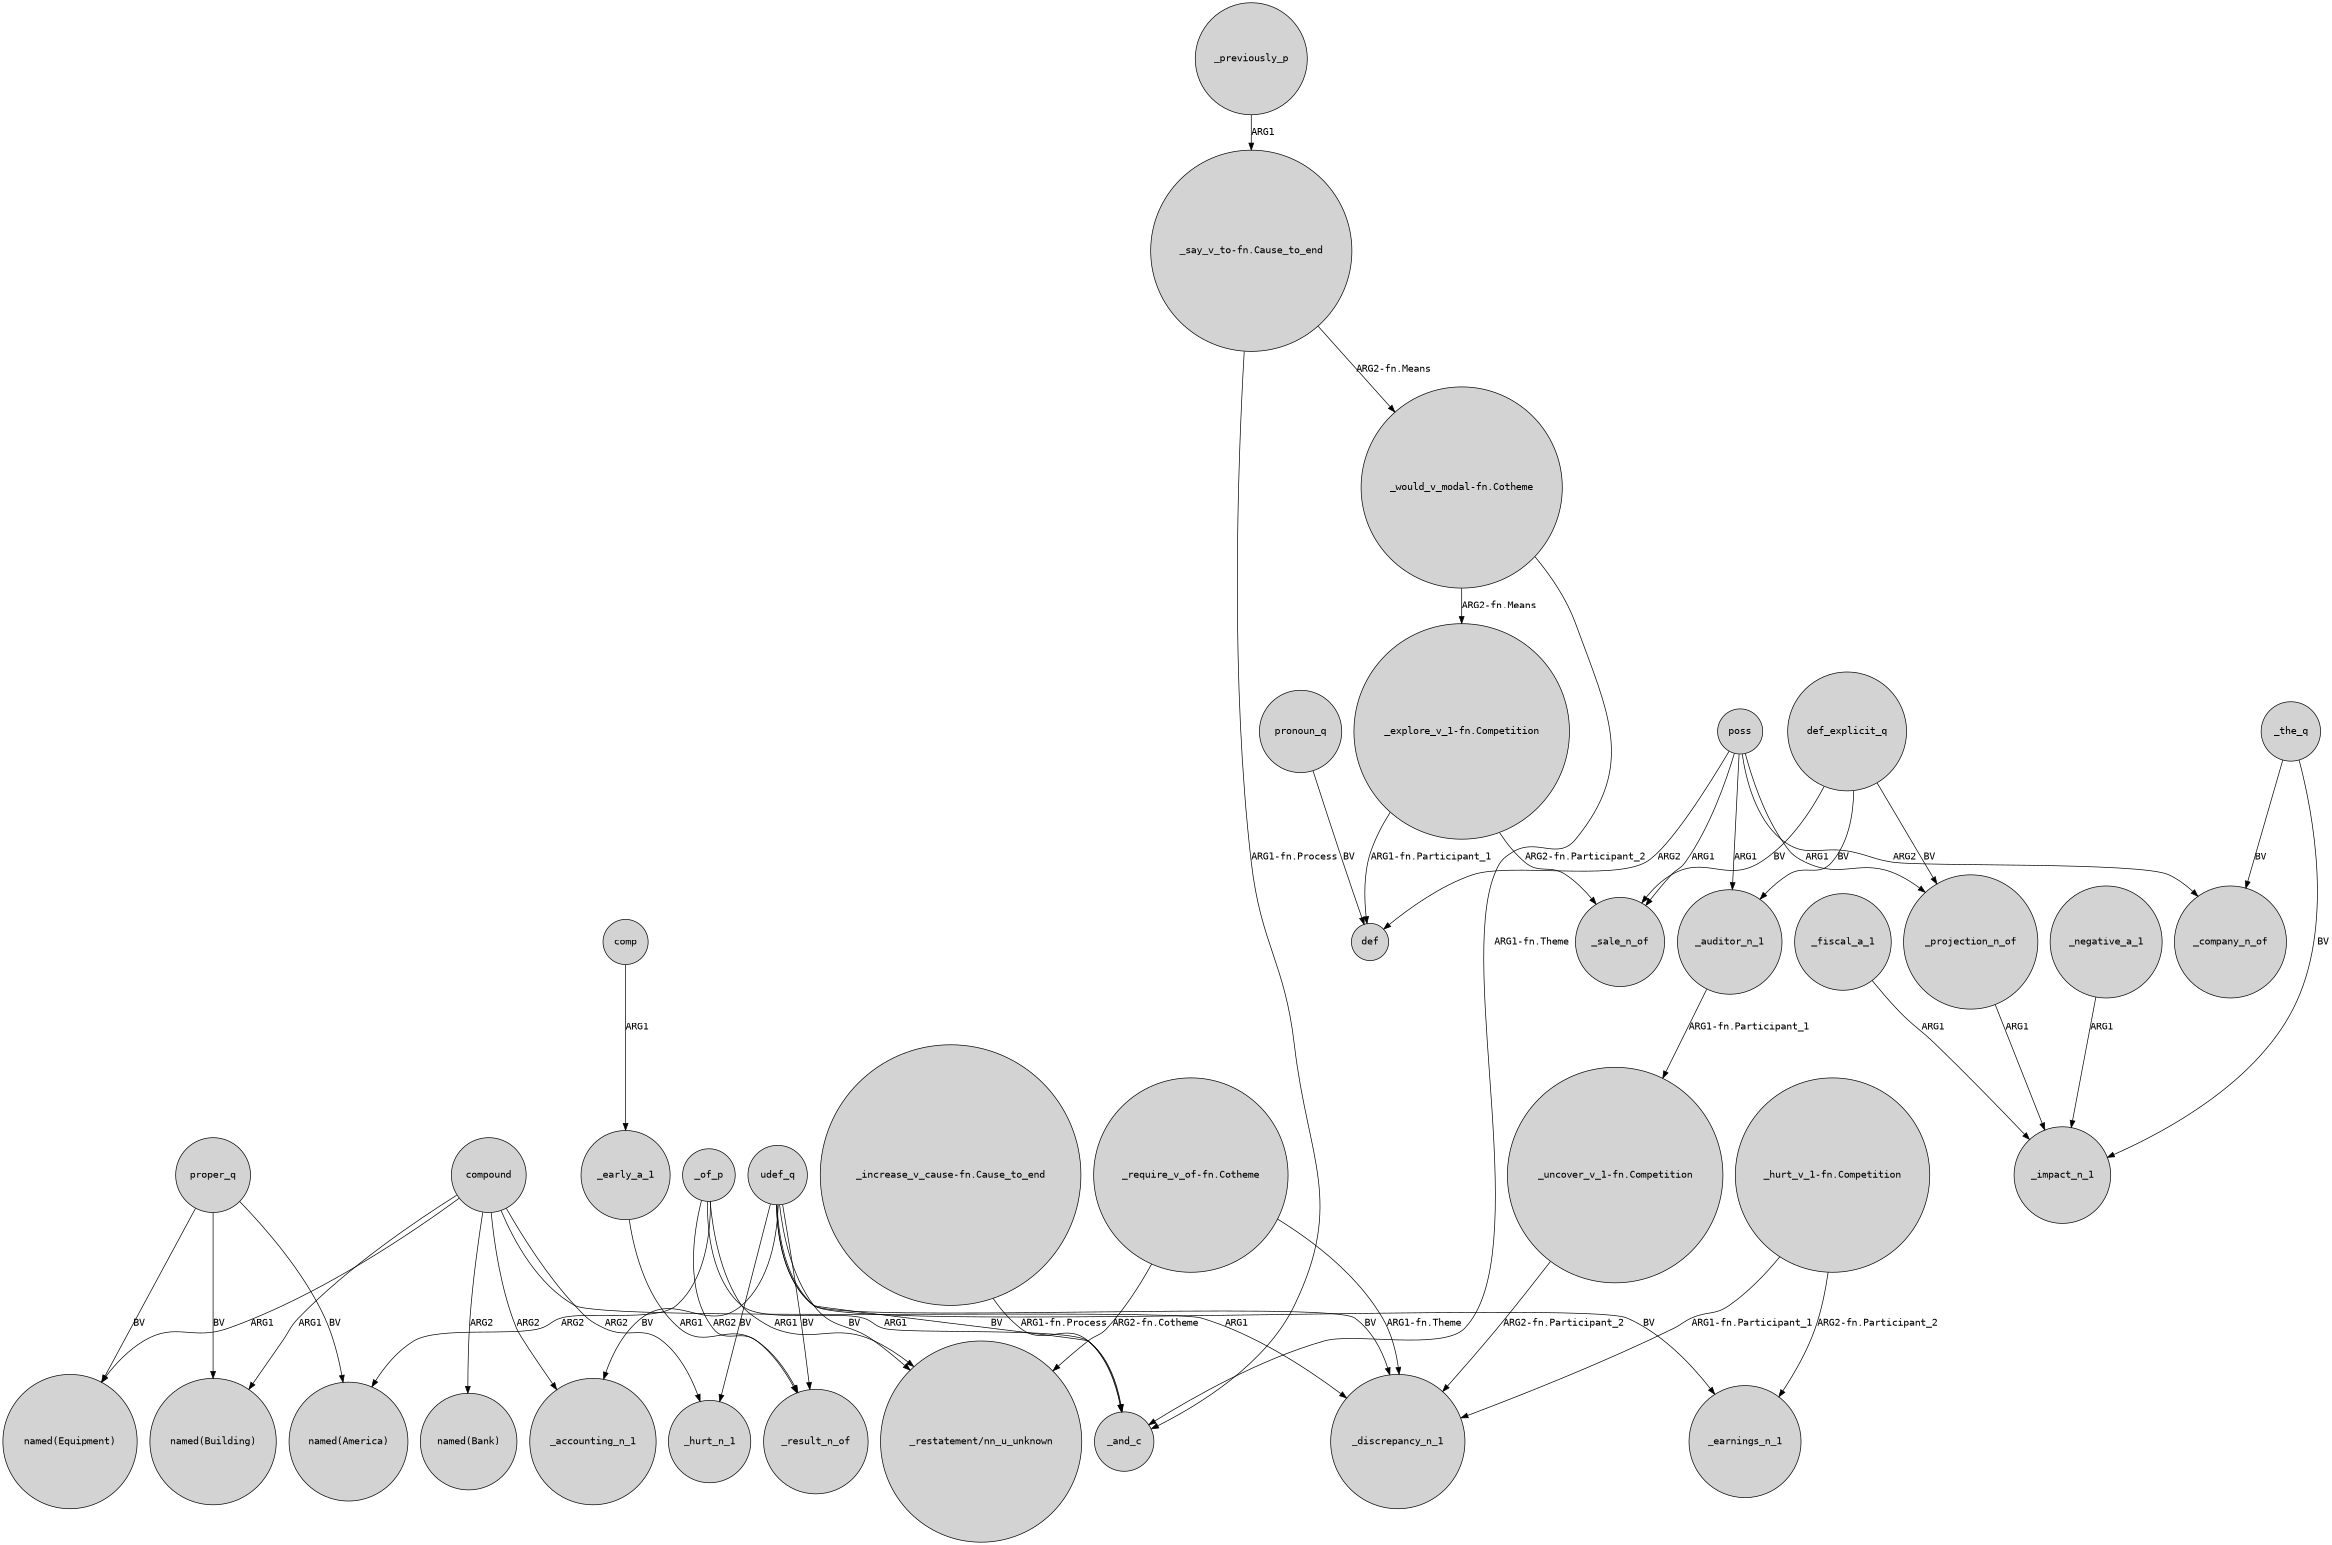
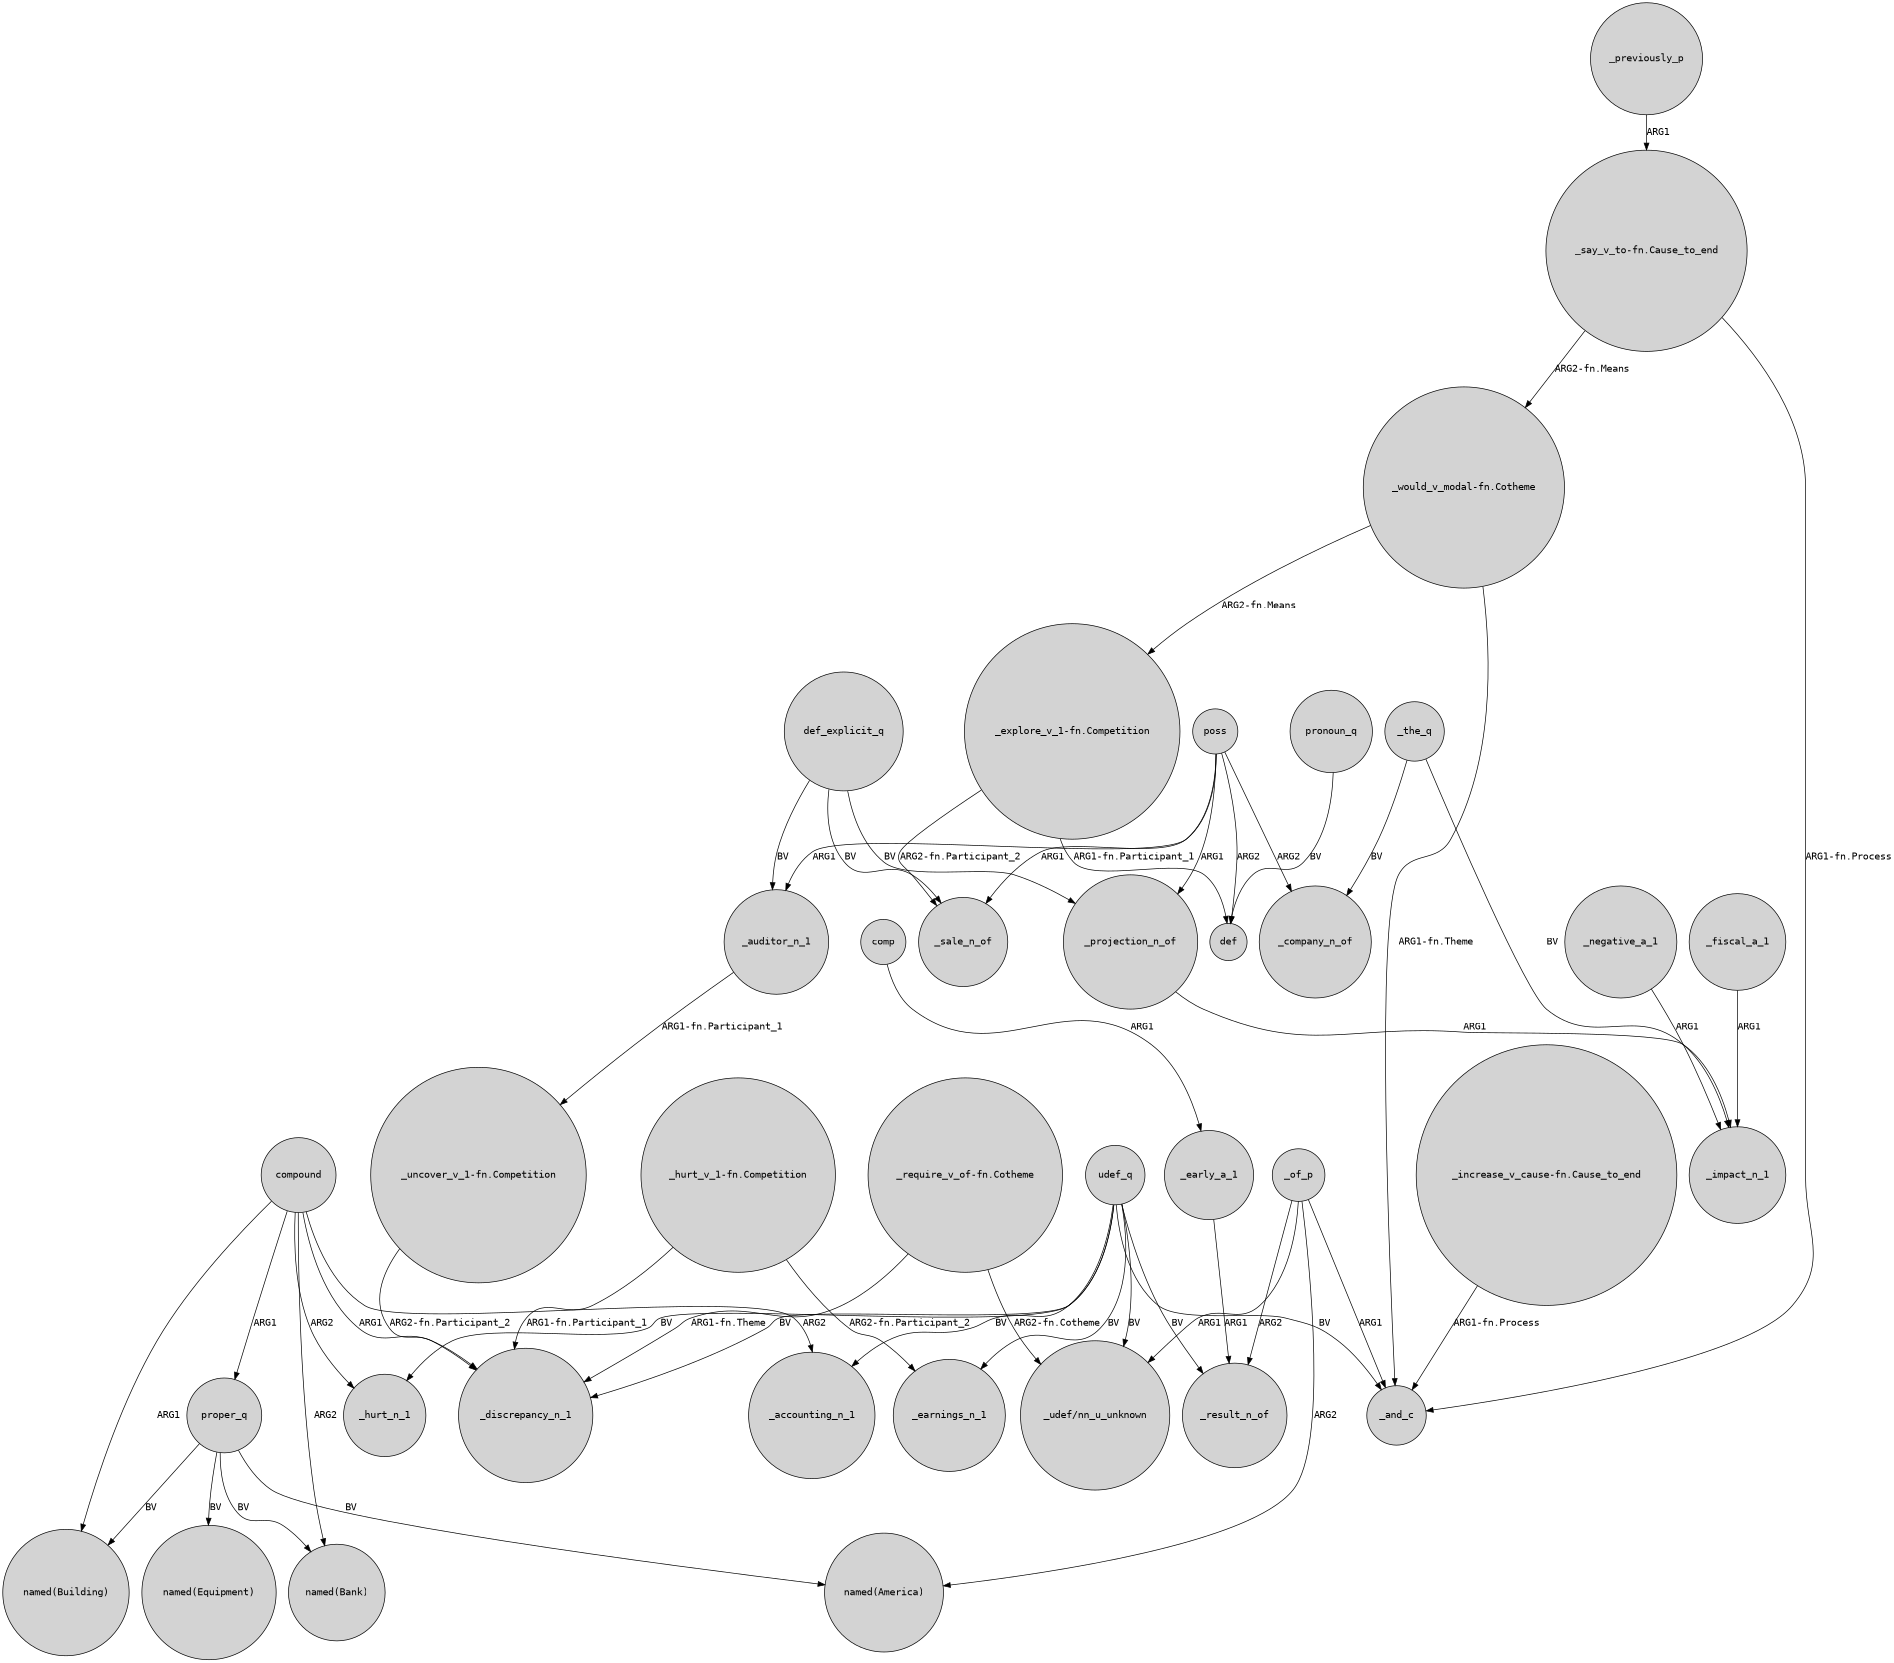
edge "compound" -> "named(Equipment)": now "compound" -> "proper_q"
node "_restatement/nn_u_unknown": label "_restatement/nn_u_unknown" -> "_udef/nn_u_unknown"
edge "proper_q" -> "named(Bank)": added, label "BV"
